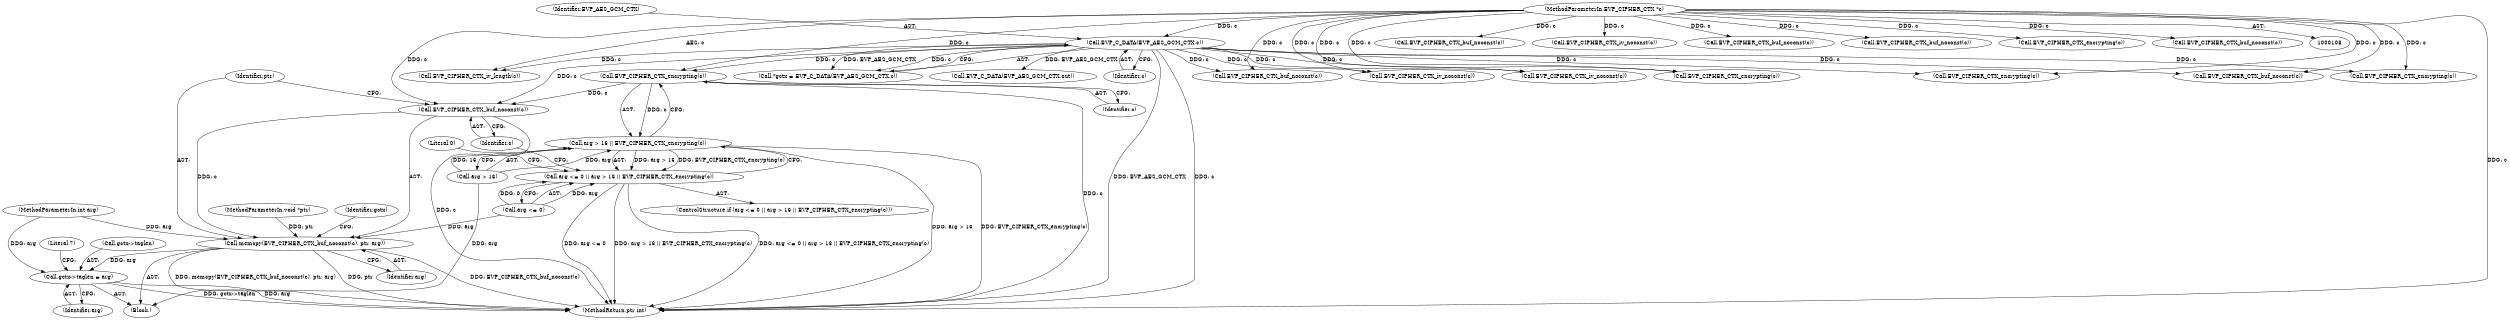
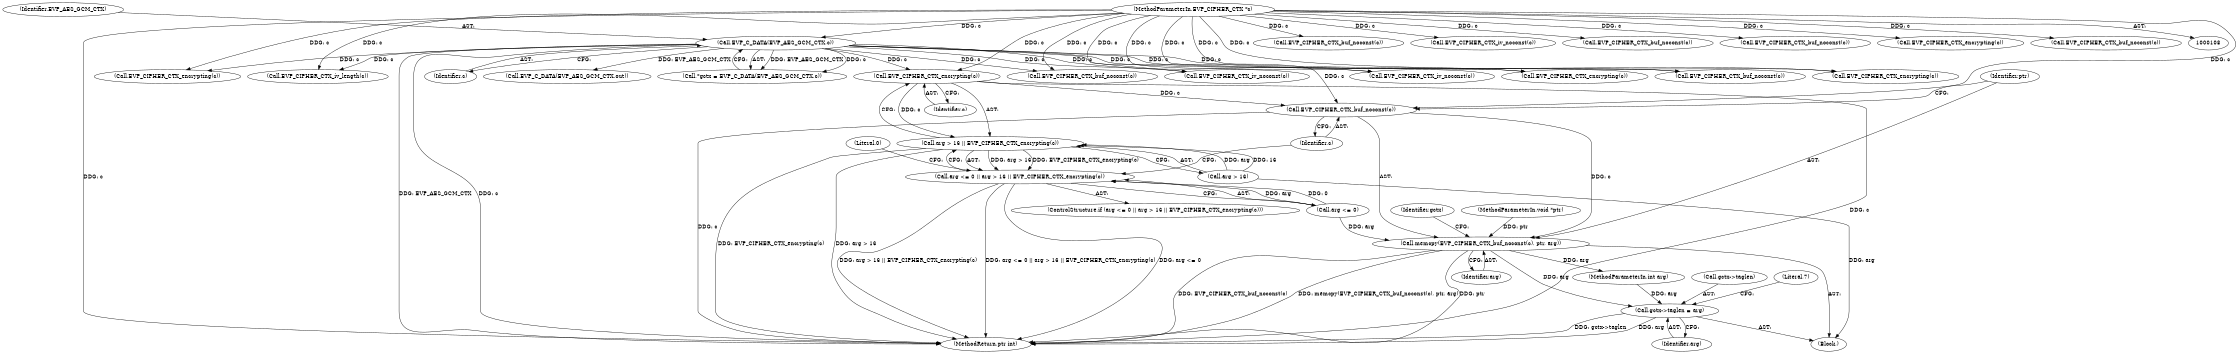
edge "(MethodParameterIn,EVP_CIPHER_CTX *c)" -> "(Call,EVP_CIPHER_CTX_iv_length(c))": label "AES: c" -> "DDG: c"
edge "(MethodParameterIn,int arg)" -> "(Call,memcpy(EVP_CIPHER_CTX_buf_noconst(c), ptr, arg))": reversed
